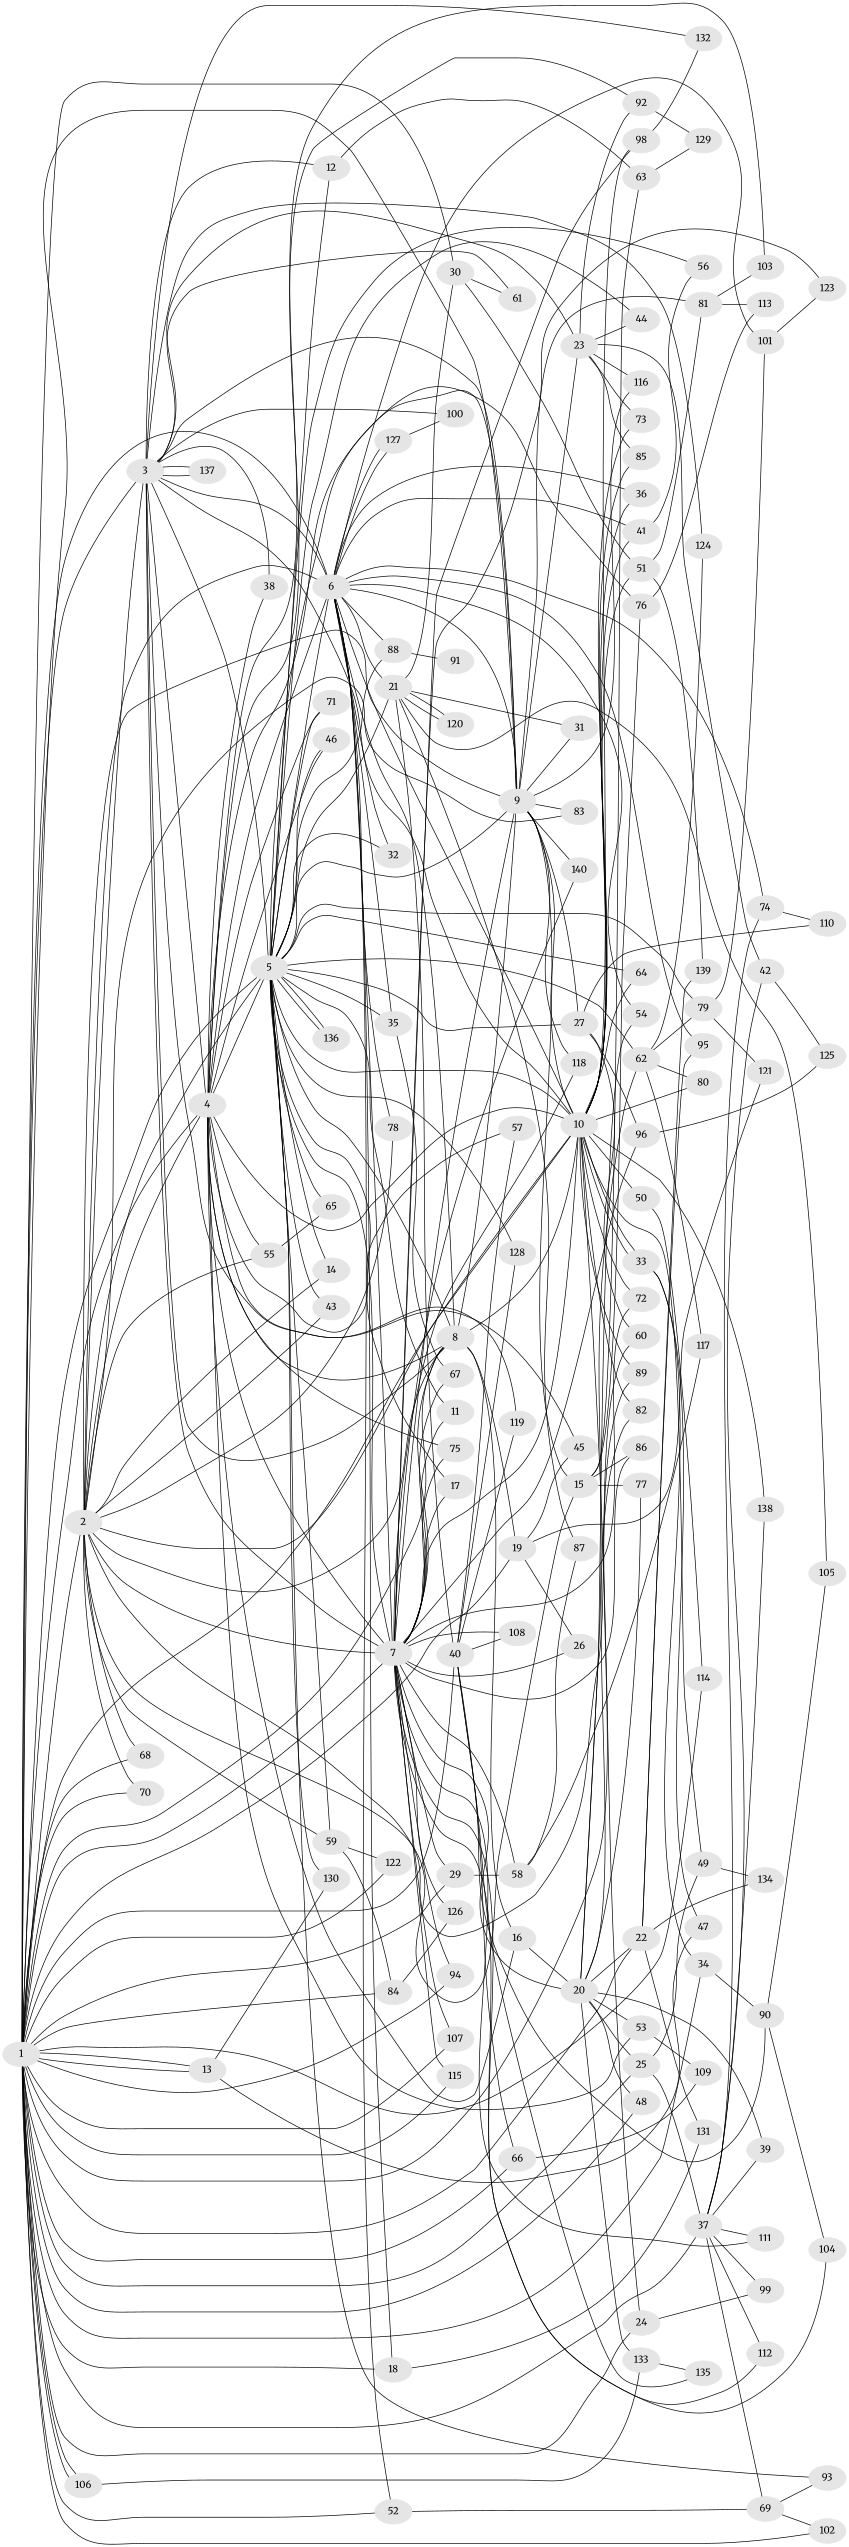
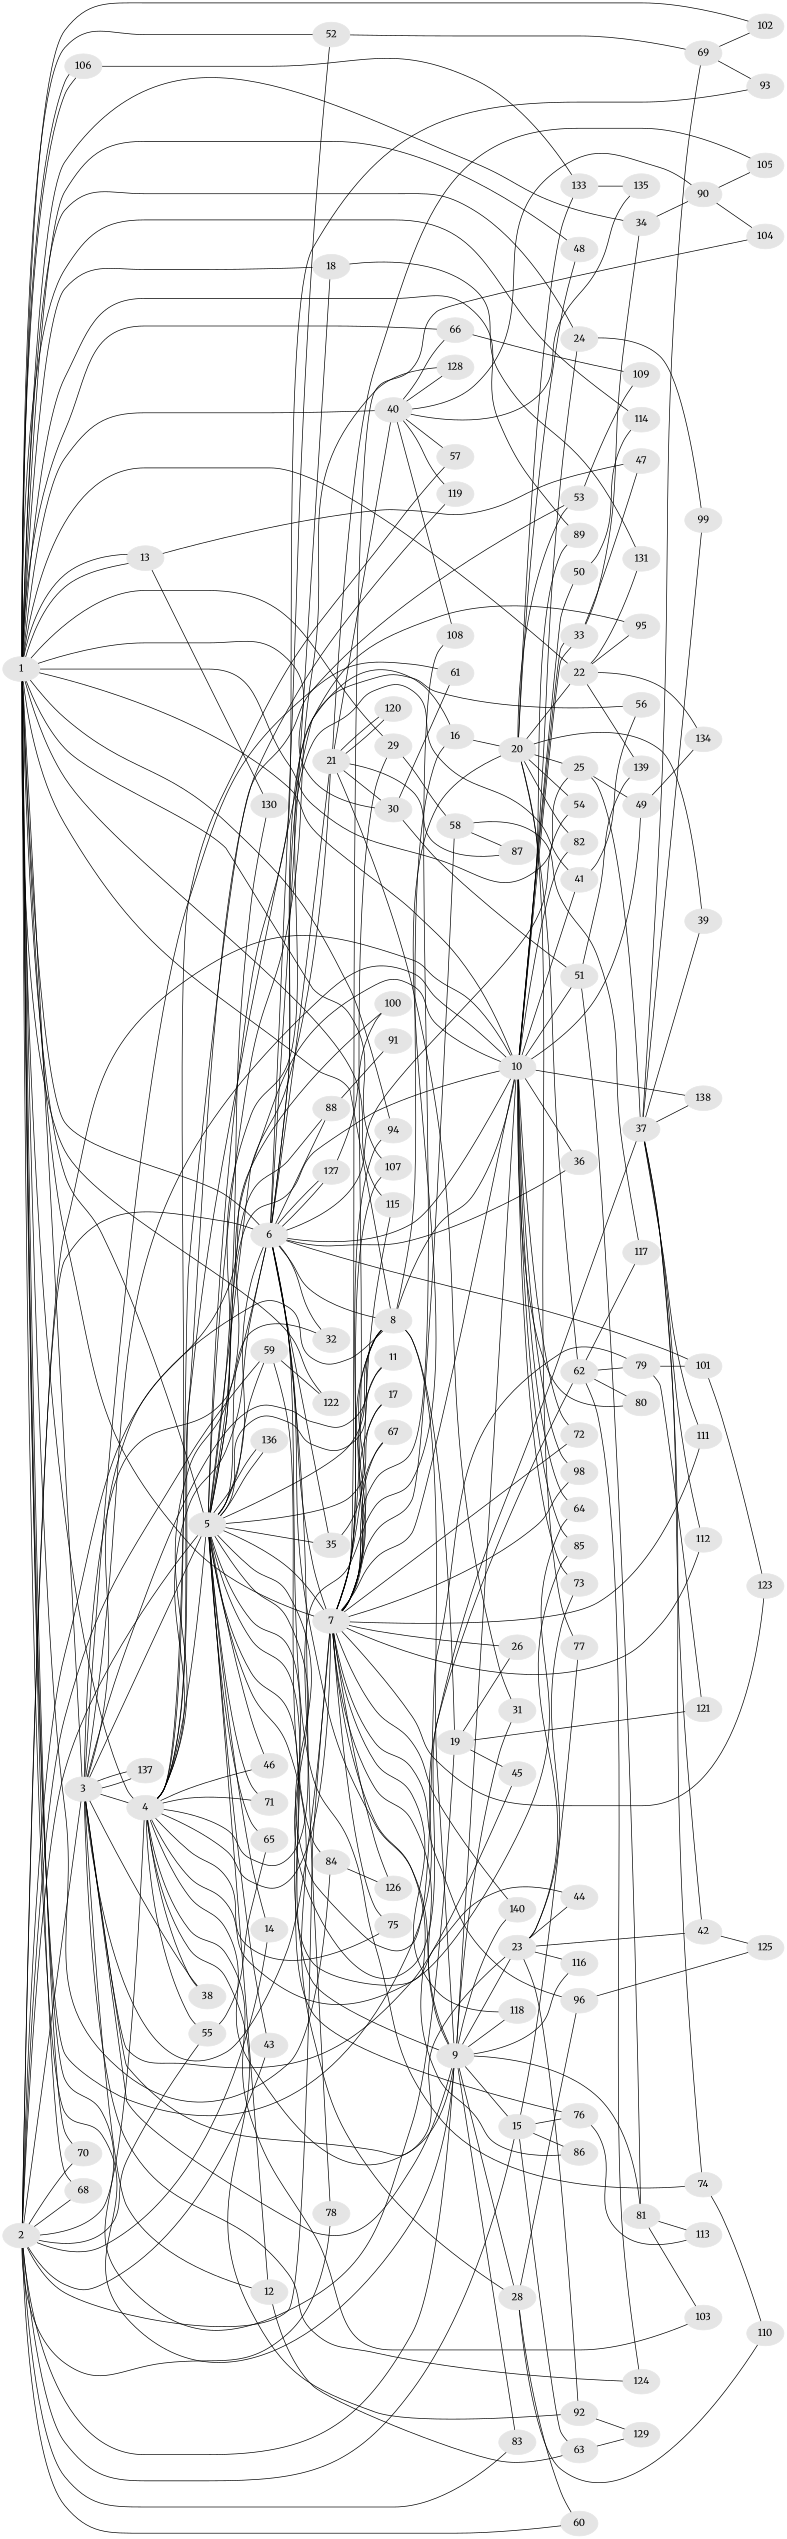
node "132": removed
edge "5" -- "64": now "4" -- "64"
node "27": label "27" -> "28"
edge "2" -- "1": removed
